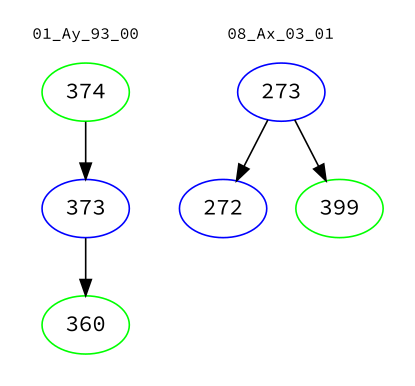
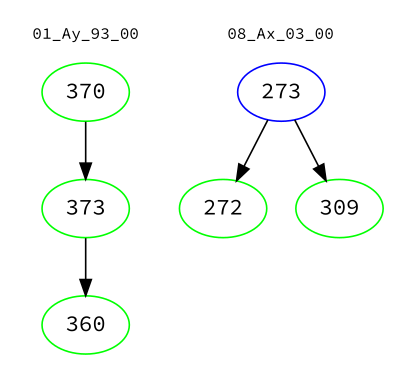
cluster "08_Ax_03_01": label "08_Ax_03_01" -> "08_Ax_03_00"
node "374": label "374" -> "370"
node "373": color blue -> green
node "272": color blue -> green
node "399": label "399" -> "309"
